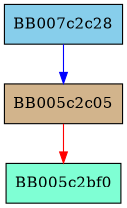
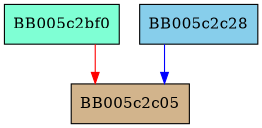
node "BB007c2c28": label "BB007c2c28" -> "BB005c2c28"
edge "BB005c2c05" -> "BB005c2bf0": reversed
